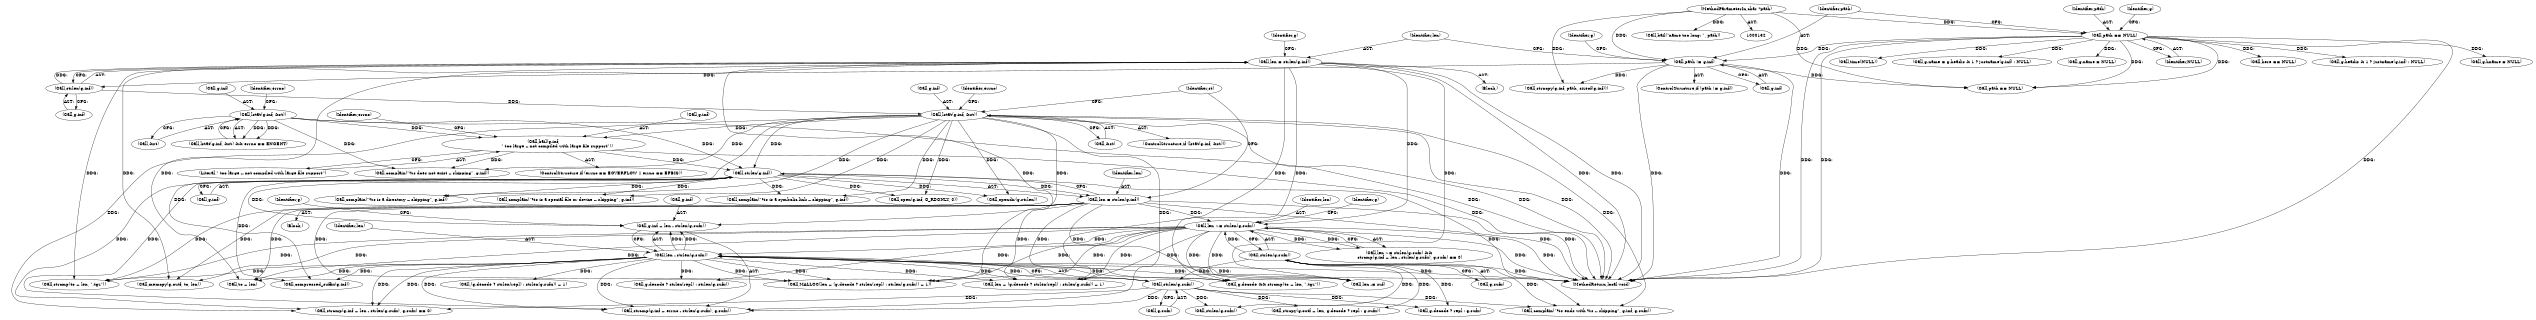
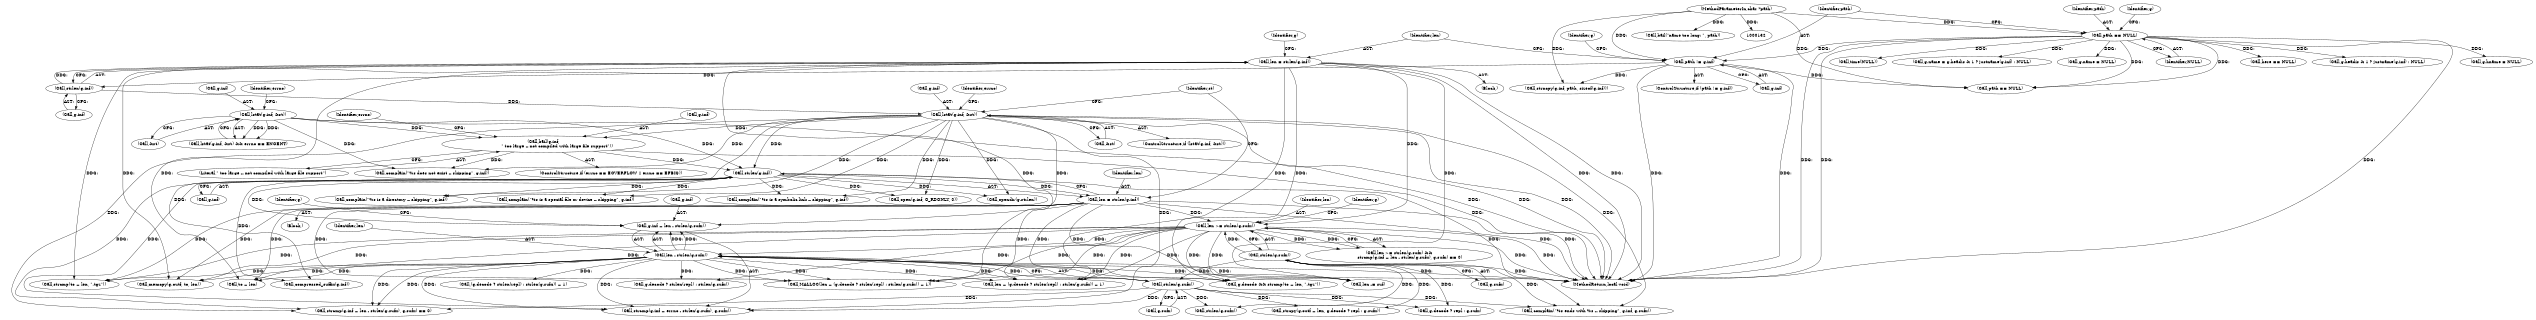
edge "(MethodParameterIn,char *path)" -> "1000132": label "AST: " -> "DDG: "
edge "(Call,g.inf + len - strlen(g.sufx))" -> "(Call,len - strlen(g.sufx))": label "CFG: " -> "AST: "
edge "(Call,len - strlen(g.sufx))" -> "(Call,compressed_suffix(g.inf))": now "(Call,len - strlen(g.sufx))" -> "(Call,memcpy(g.outf, to, len))"
